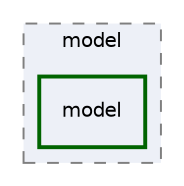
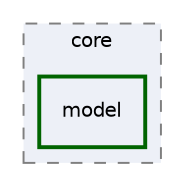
cluster "model": label "model" -> "core"
